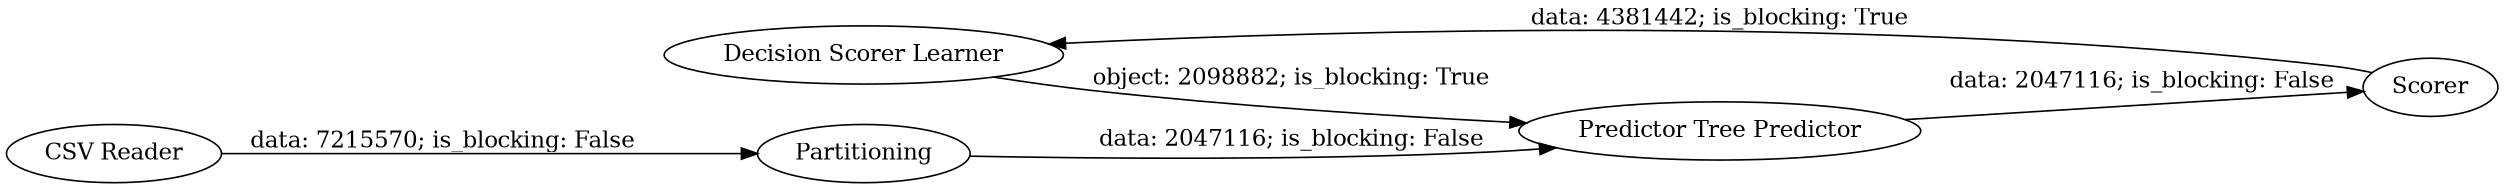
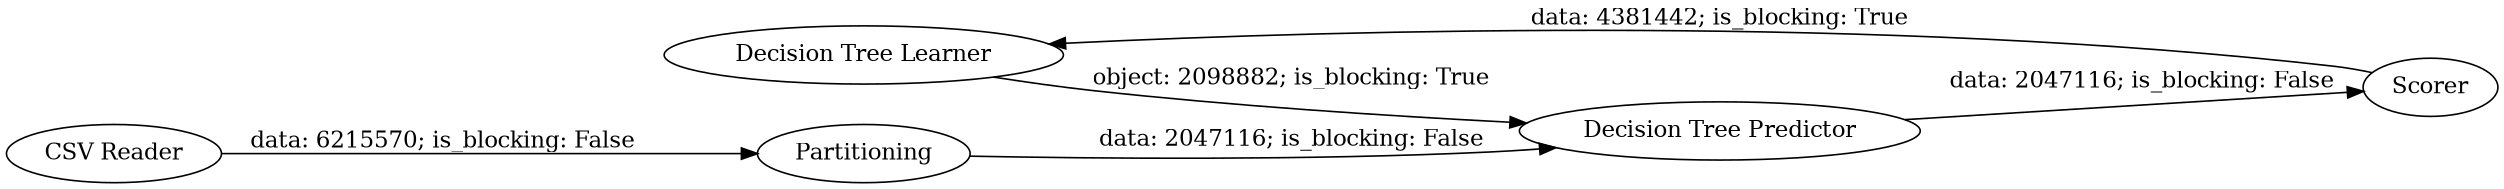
node "Decision Scorer Learner": label "Decision Scorer Learner" -> "Decision Tree Learner"
node "Predictor Tree Predictor": label "Predictor Tree Predictor" -> "Decision Tree Predictor"
edge "CSV Reader" -> "Partitioning": label "data: 7215570; is_blocking: False" -> "data: 6215570; is_blocking: False"
